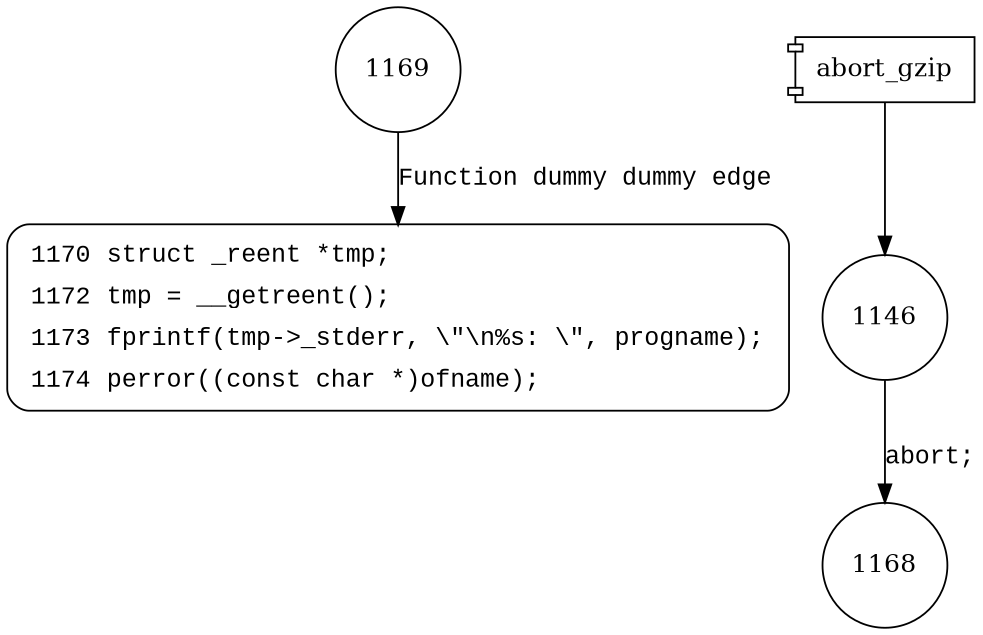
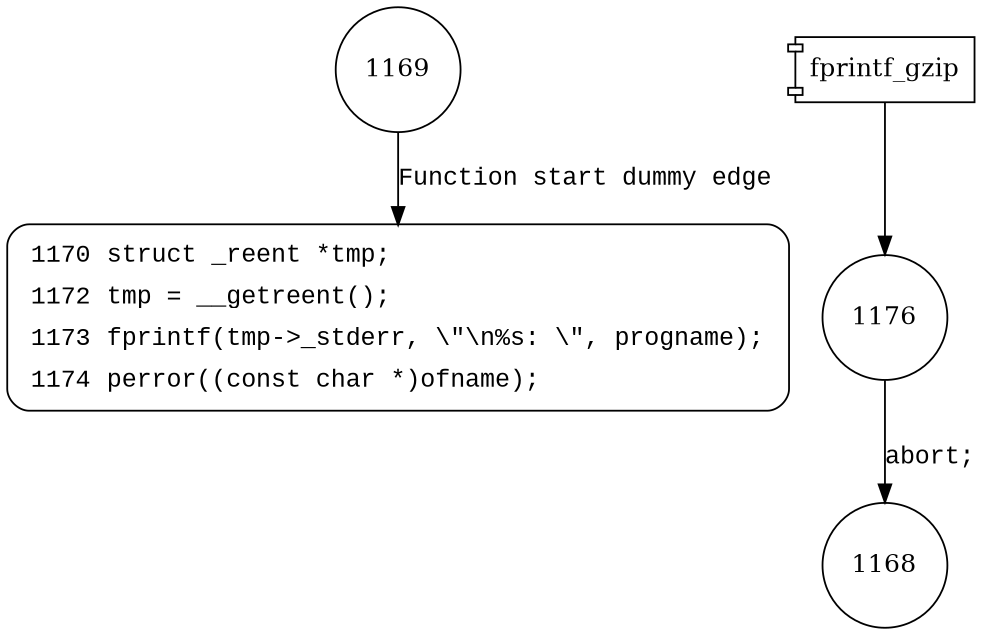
node "abort_gzip": label "abort_gzip" -> "fprintf_gzip"
edge "1169" -> "1170": label "Function dummy dummy edge" -> "Function start dummy edge"
node "1146": label "1146" -> "1176"
